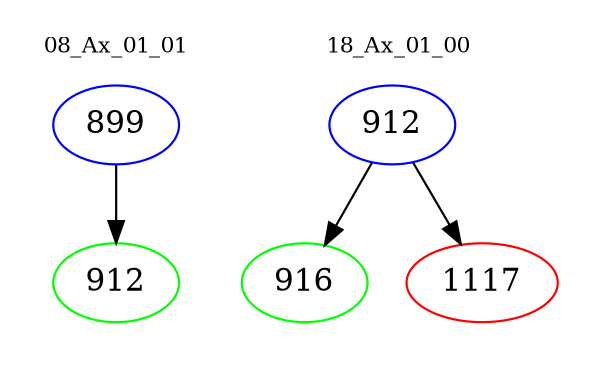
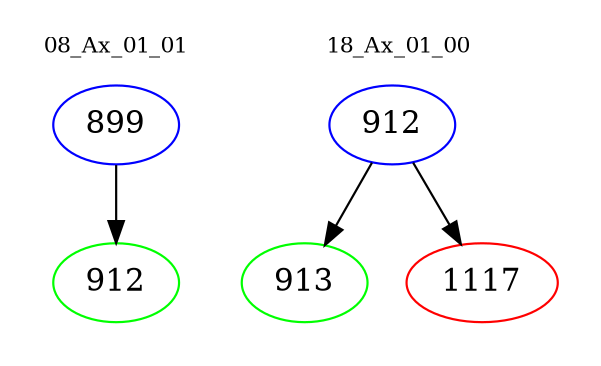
node "916": label "916" -> "913"
